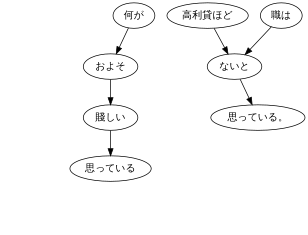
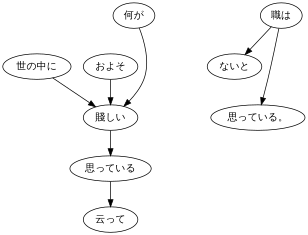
node "高利貸ほど": removed
edge "何が" -> "およそ": now "何が" -> "賤しい"
node "世の中に": added
edge "ないと" -> "思っている。": now "職は" -> "思っている。"
node "云って": added
